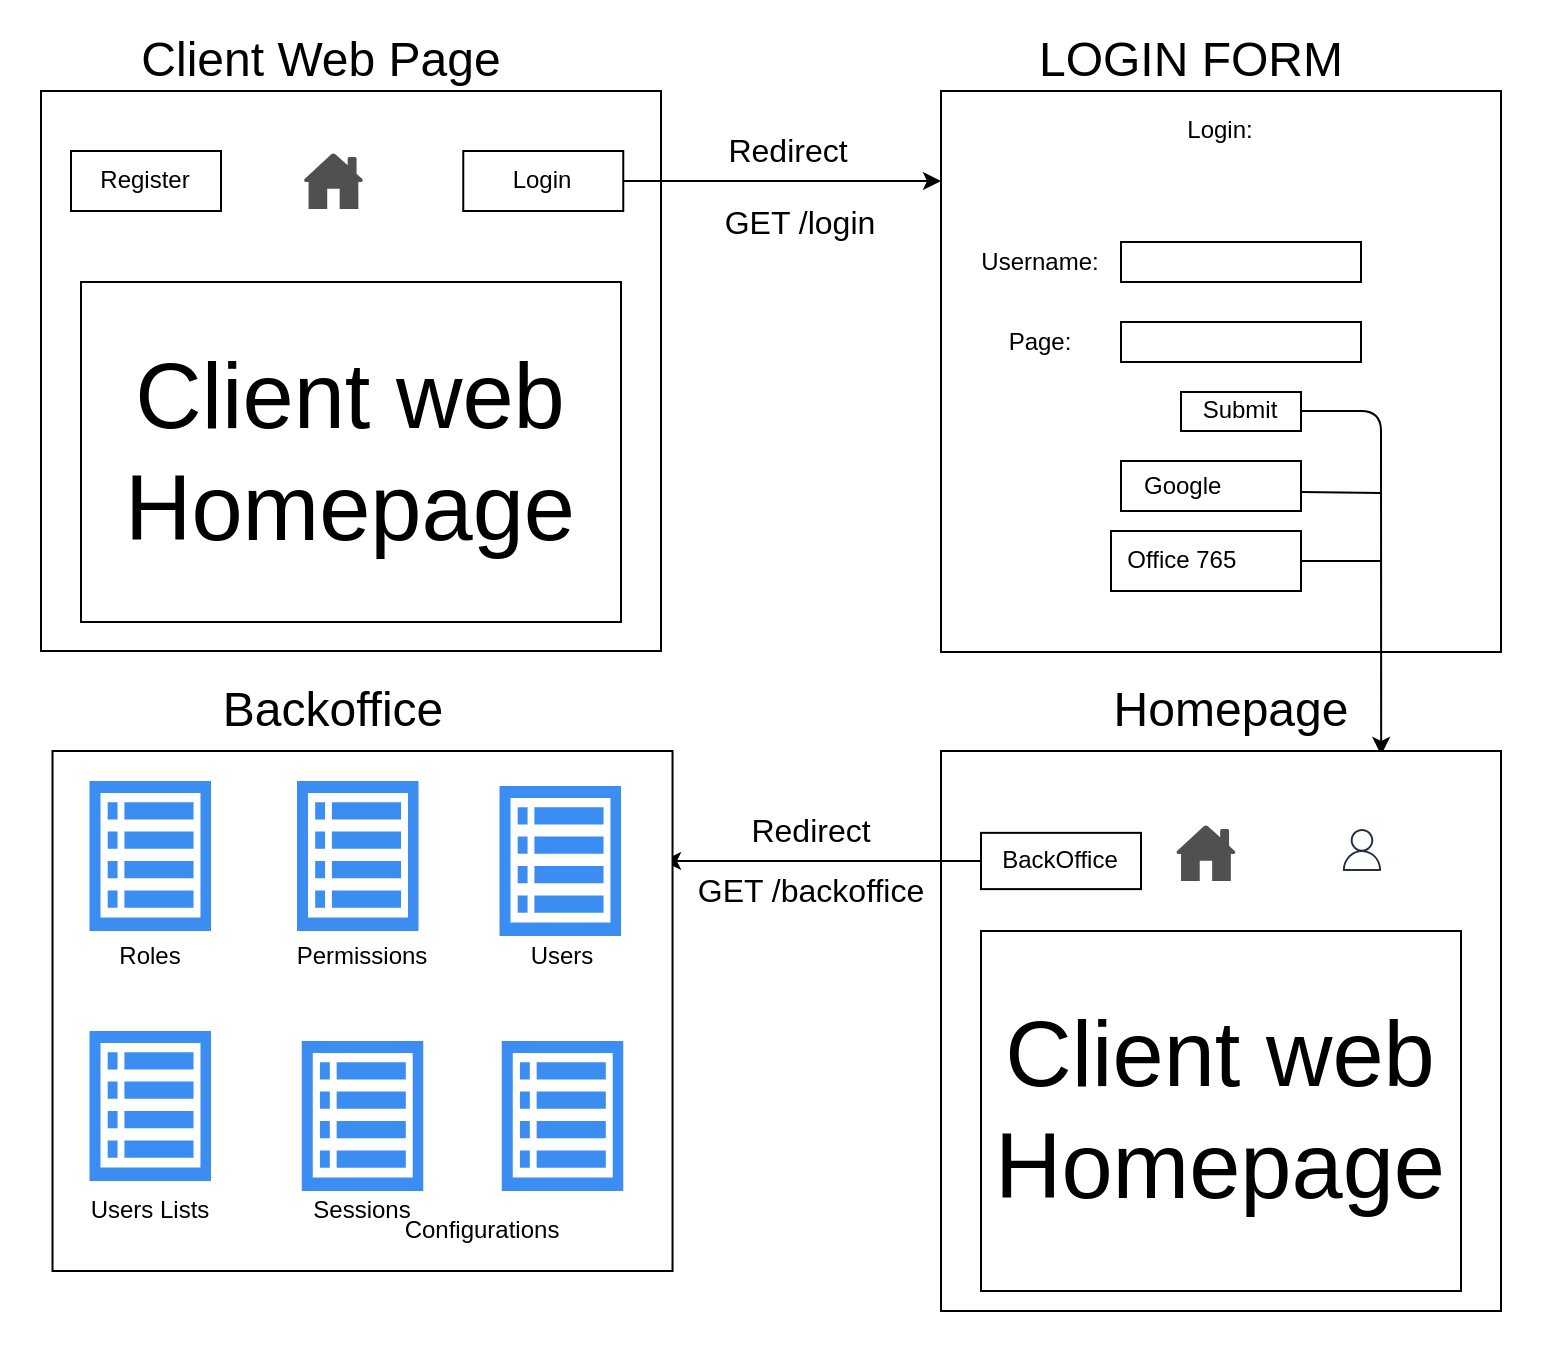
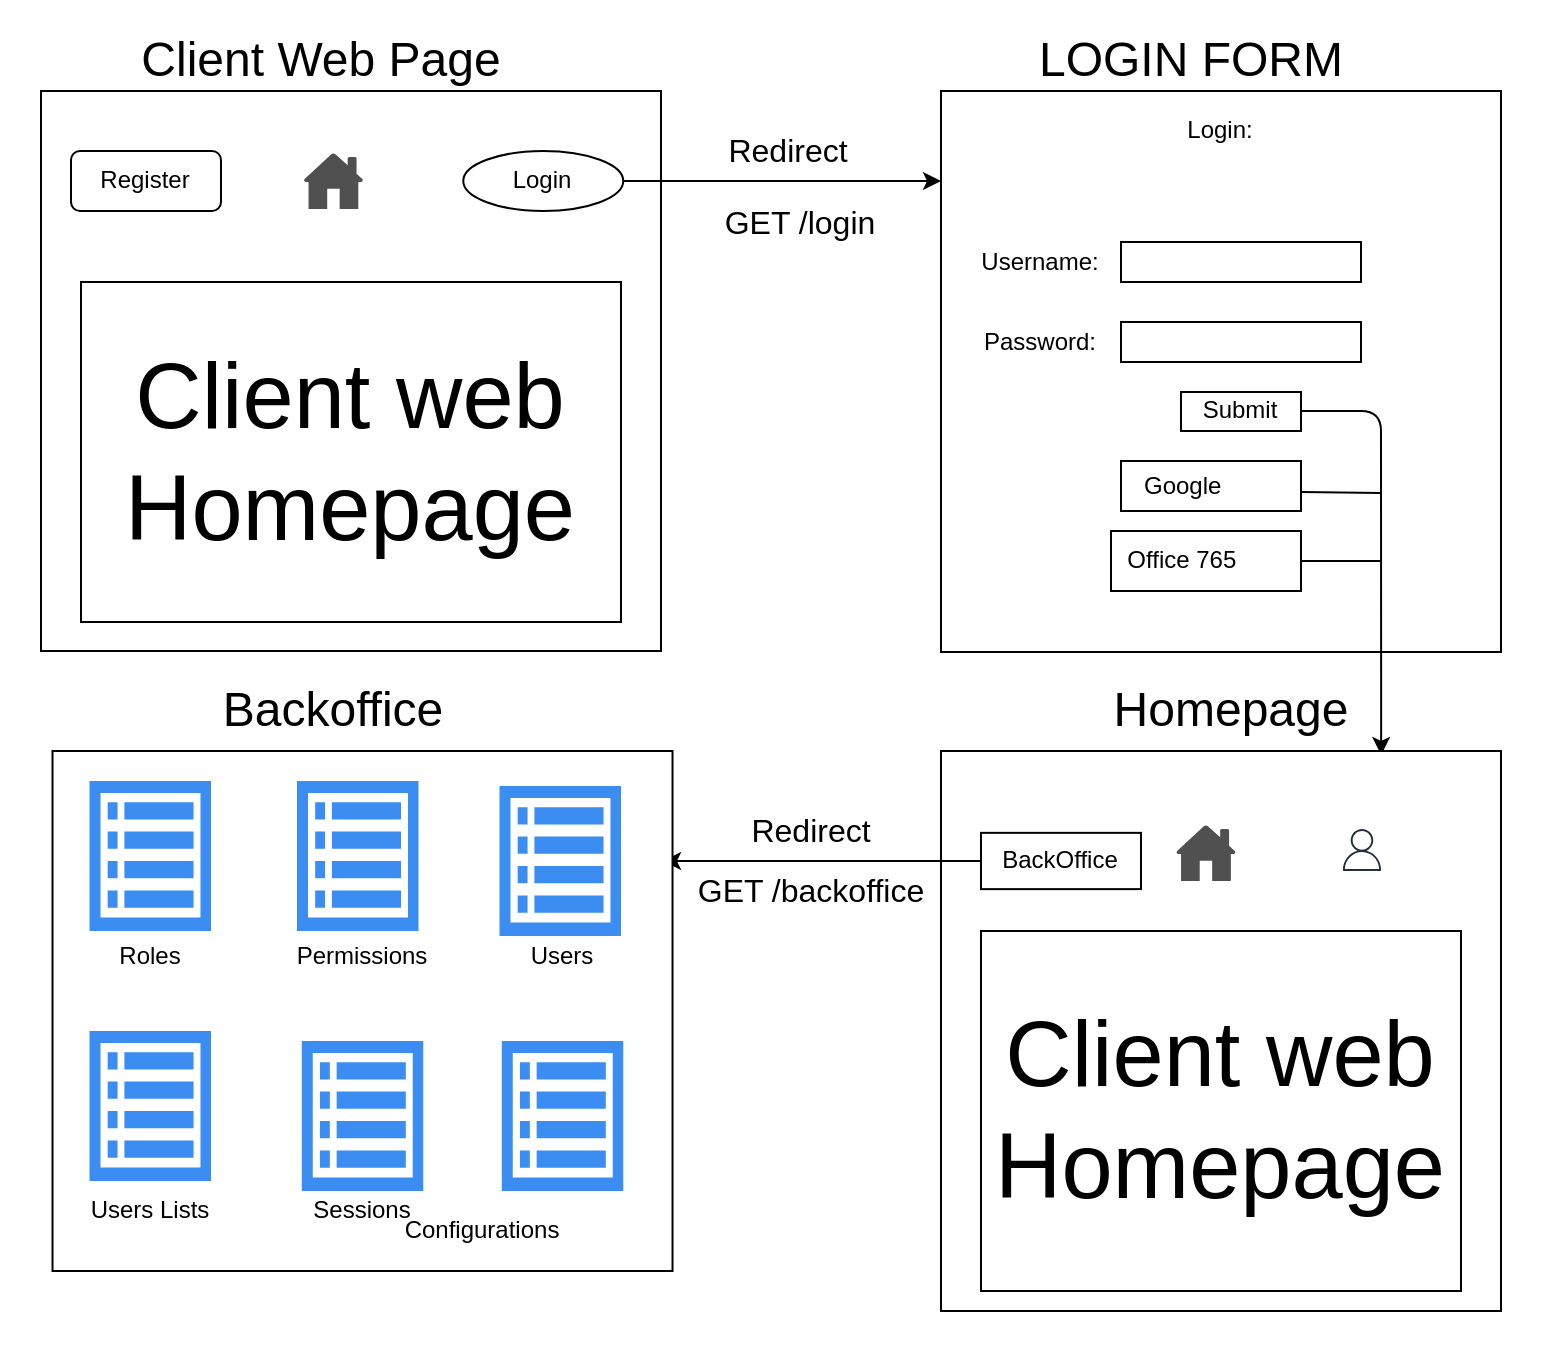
node "Register": shape rectangle -> rounded rectangle
node "Login": shape rectangle -> ellipse
node "Page:": label "Page:" -> "Password:"
